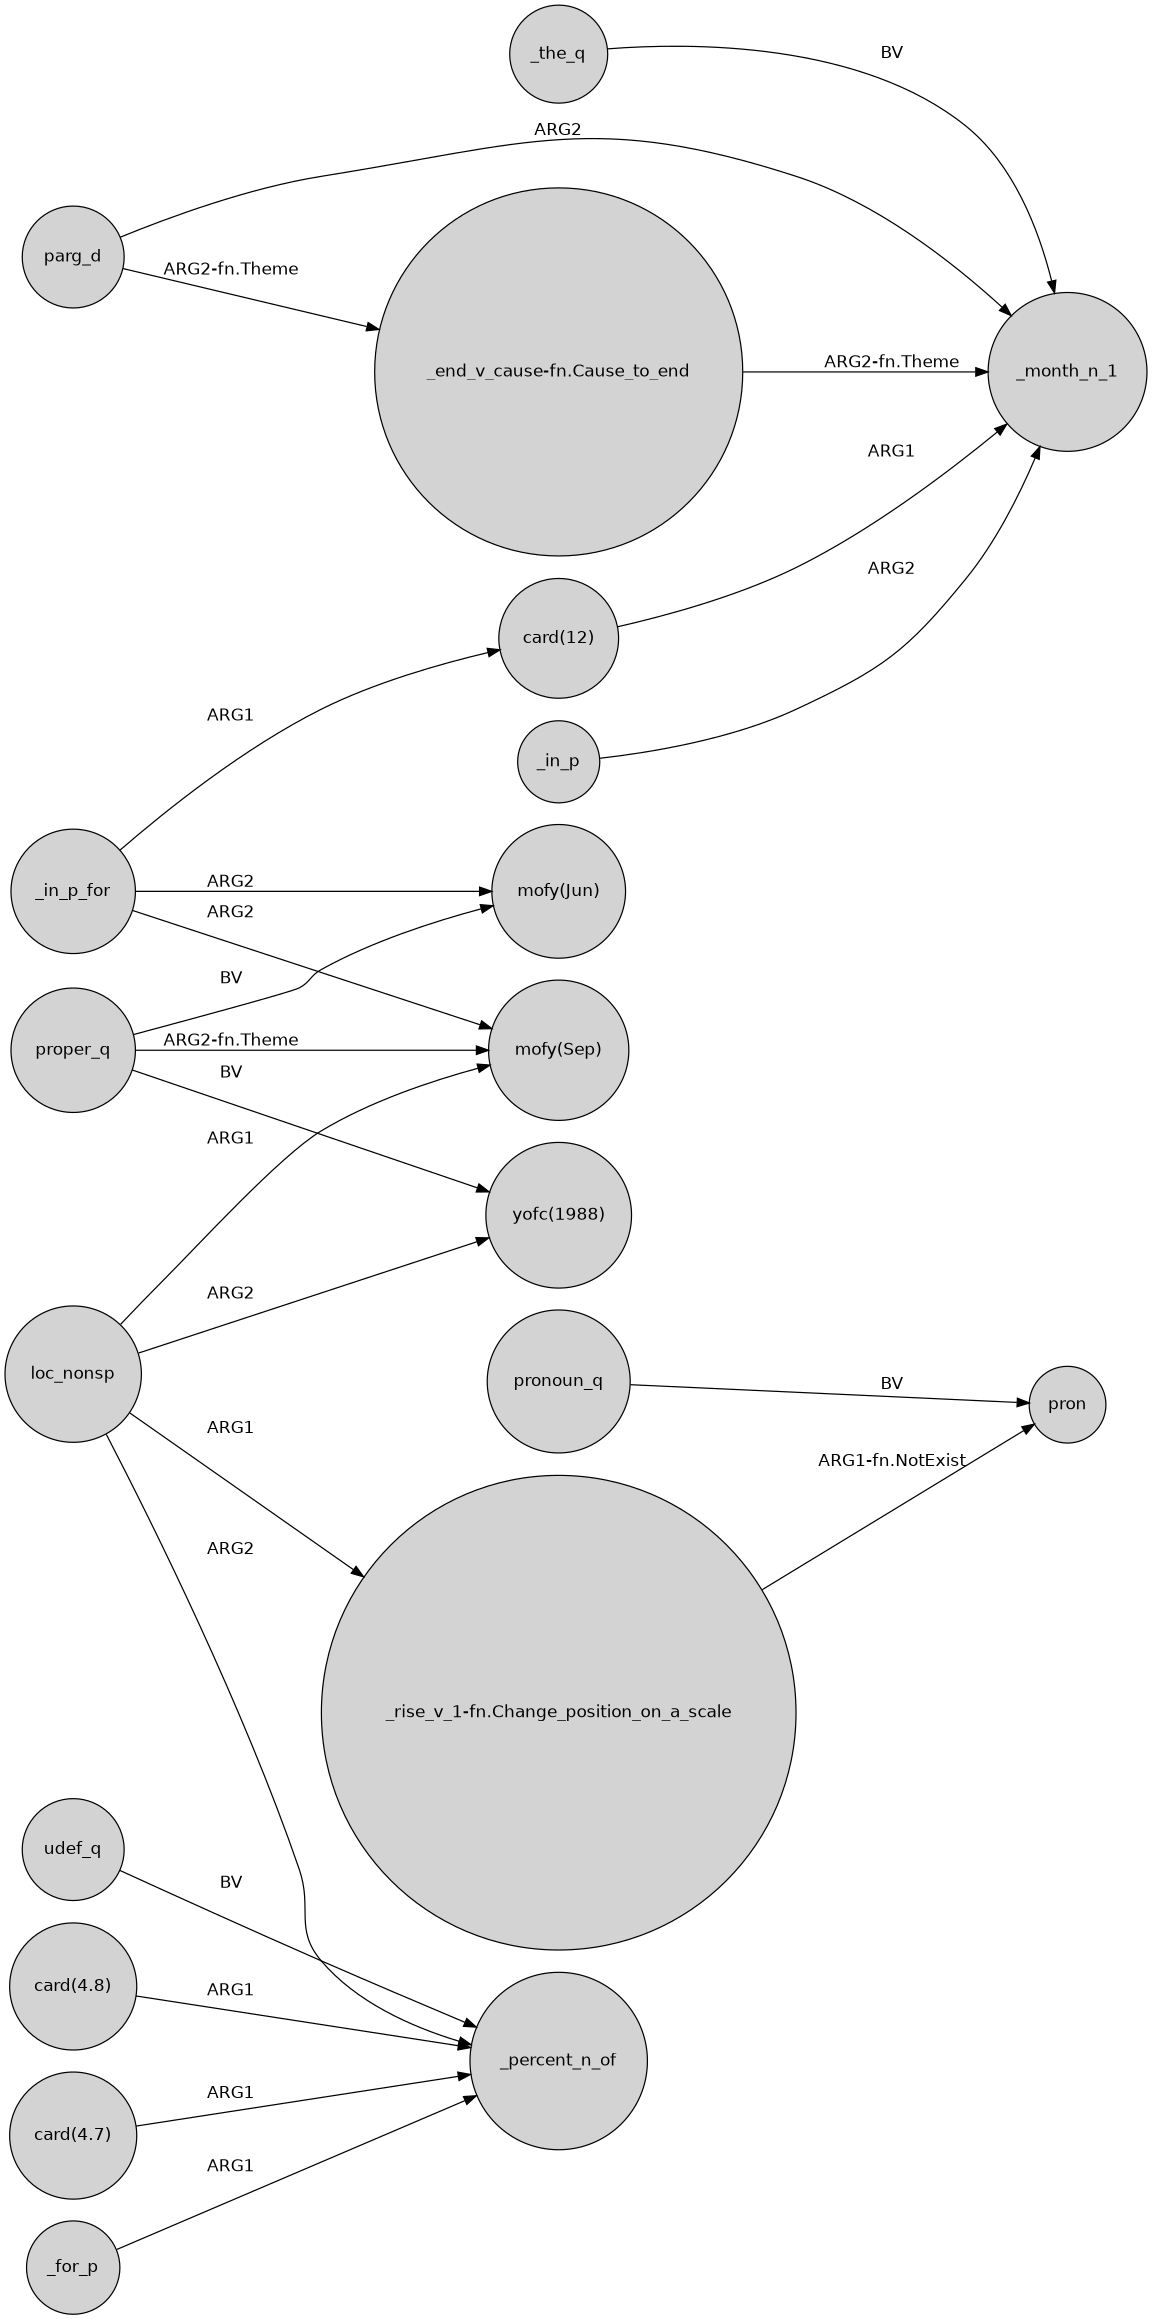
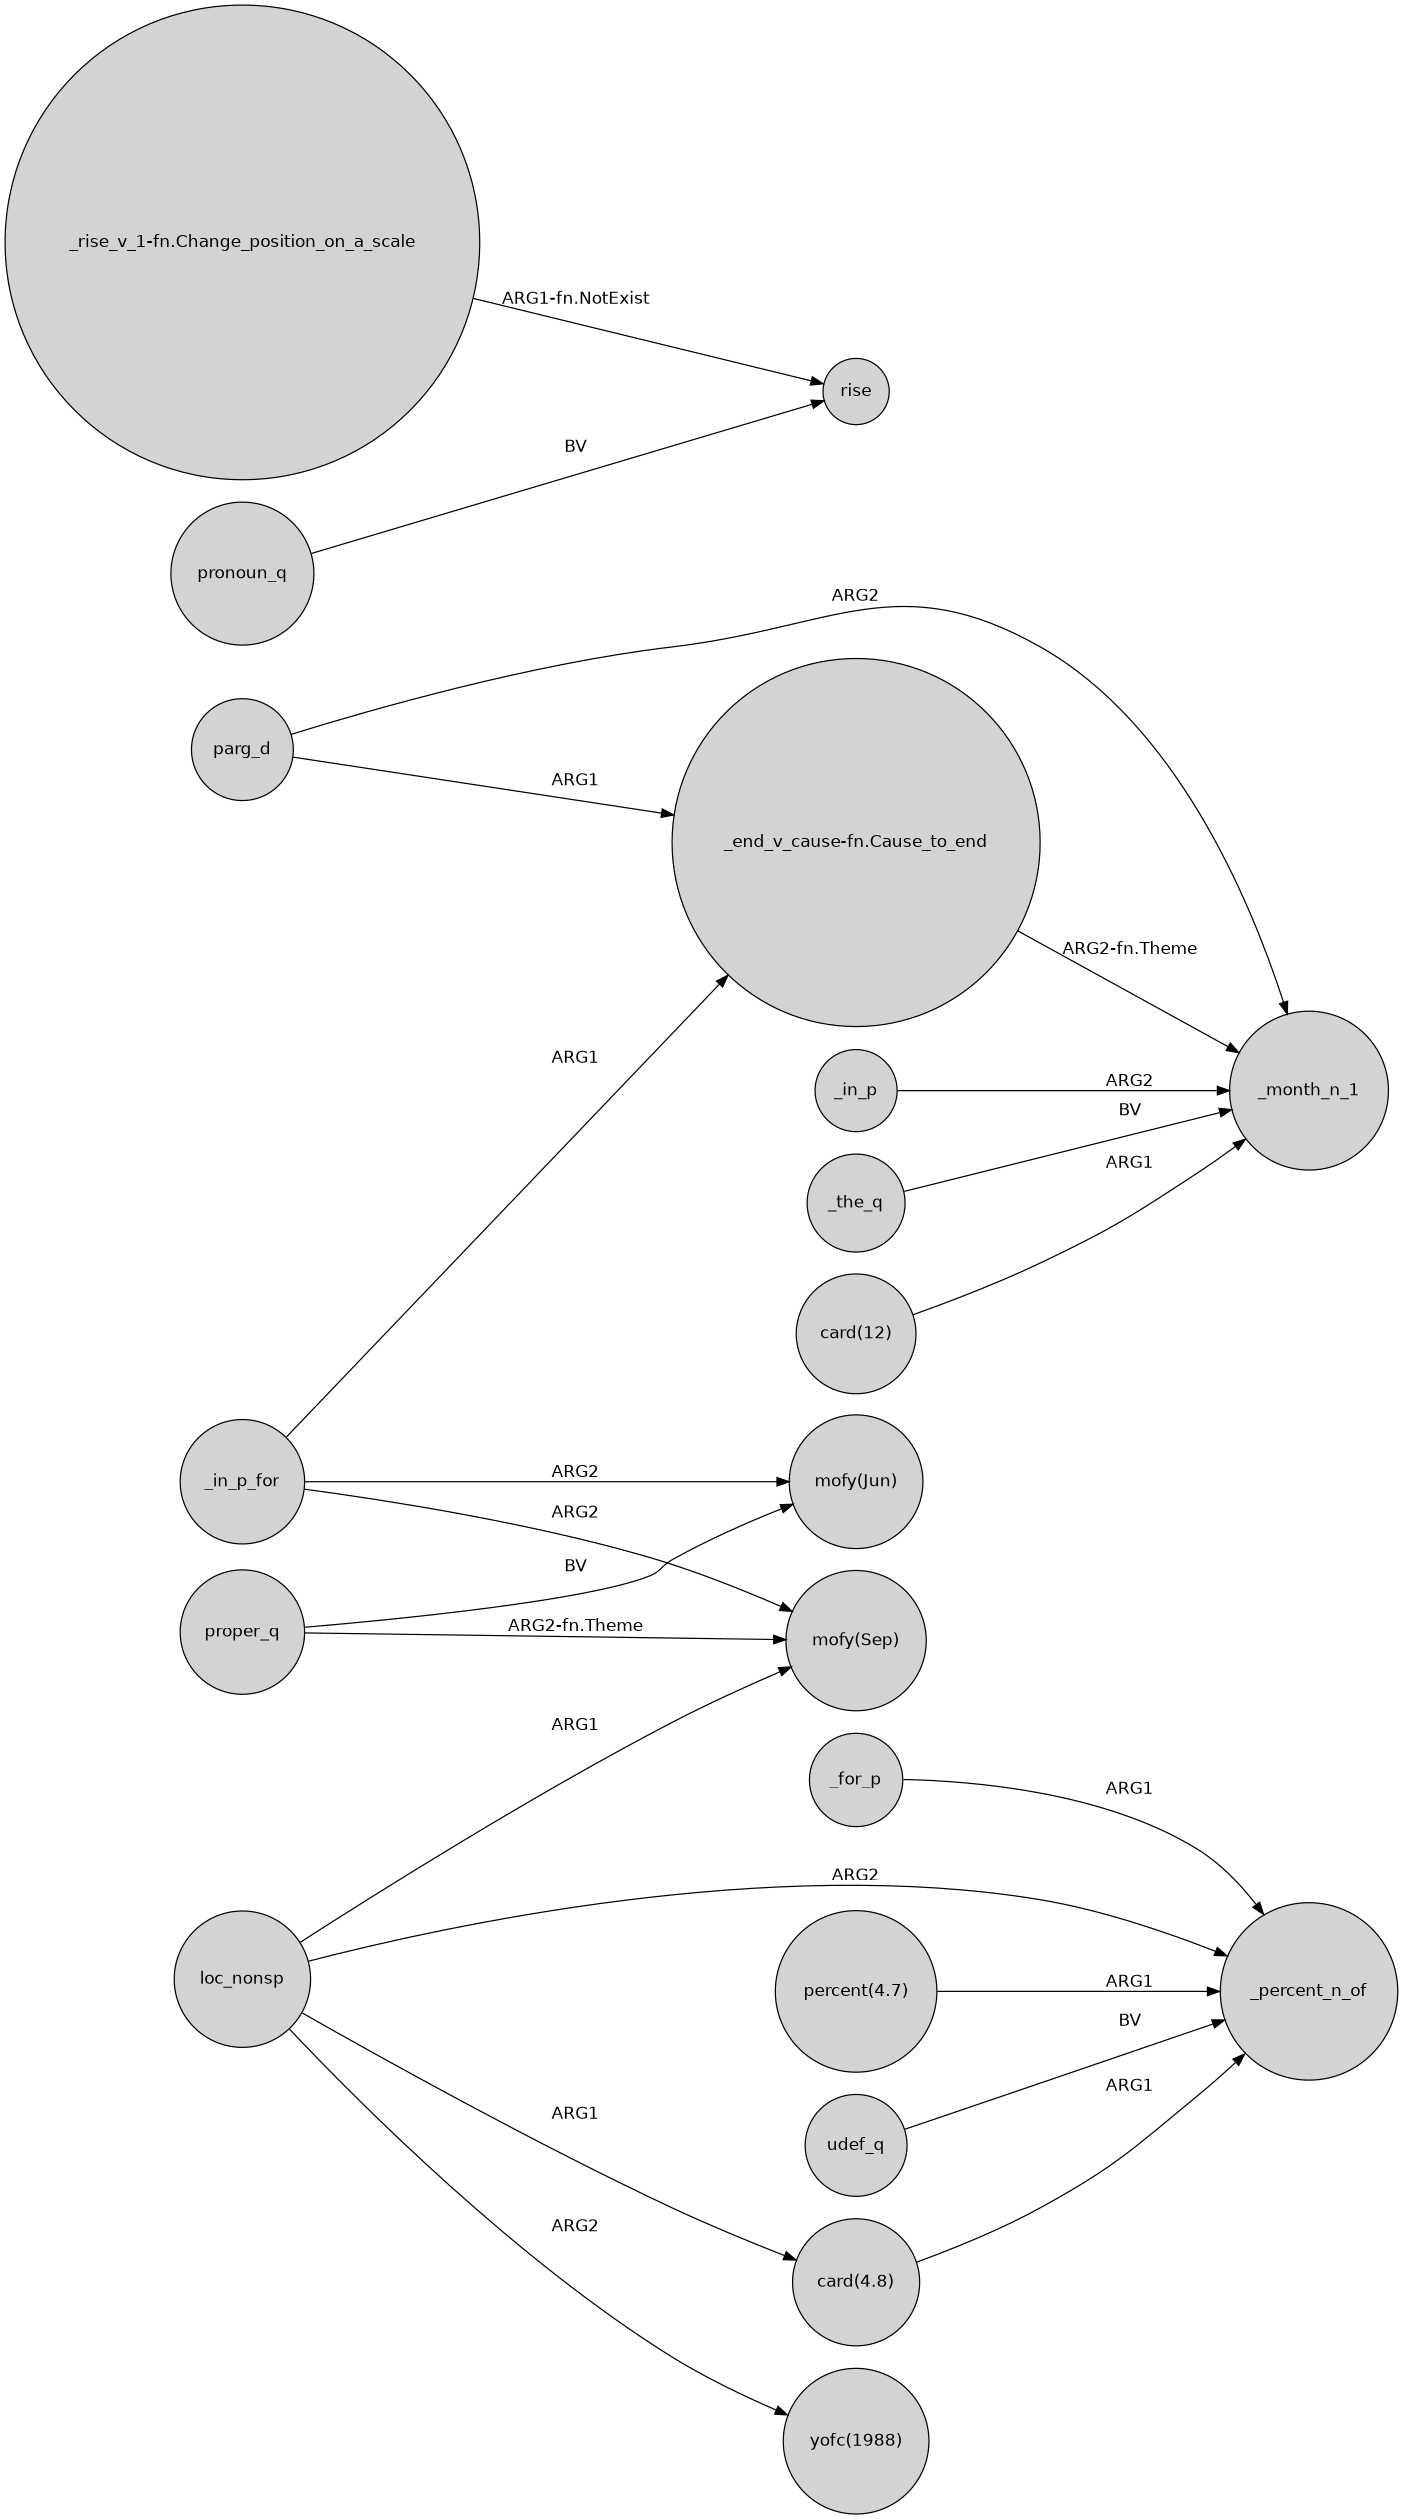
edge "parg_d" -> "_end_v_cause-fn.Cause_to_end": label "ARG2-fn.Theme" -> "ARG1"
edge "_in_p_for" -> "card(12)": now "_in_p_for" -> "_end_v_cause-fn.Cause_to_end"
edge "proper_q" -> "yofc(1988)": removed, label "BV"
node "pron": label "pron" -> "rise"
edge "loc_nonsp" -> "_rise_v_1-fn.Change_position_on_a_scale": now "loc_nonsp" -> "card(4.8)"
node "card(4.7)": label "card(4.7)" -> "percent(4.7)"
